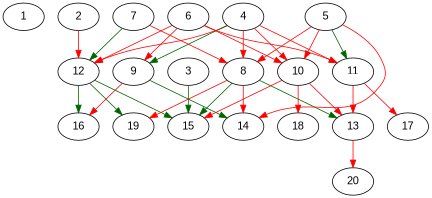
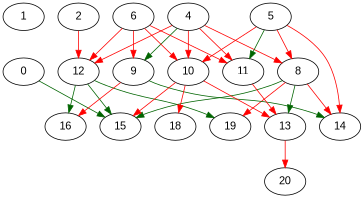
node "7": removed
node "3": label "3" -> "0"
node "17": removed
